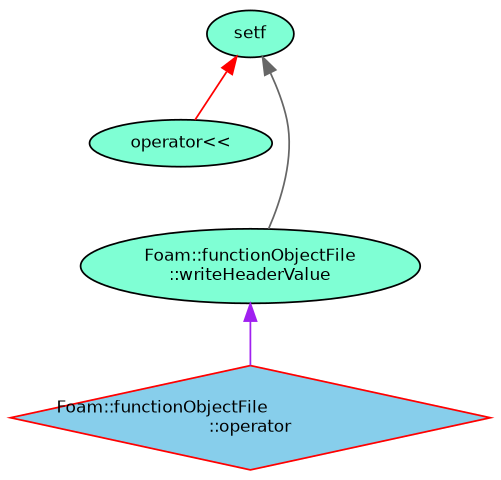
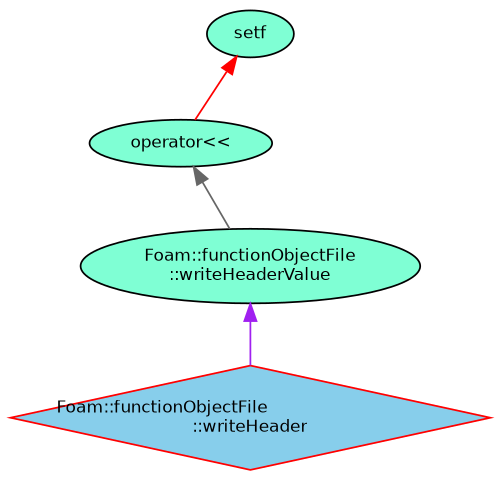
edge "Foam::functionObjectFile ::writeHeaderValue" -> "setf": now "Foam::functionObjectFile ::writeHeaderValue" -> "operator<<"
node "Foam::functionObjectFile ::operator": label "Foam::functionObjectFile ::operator" -> "Foam::functionObjectFile ::writeHeader"
